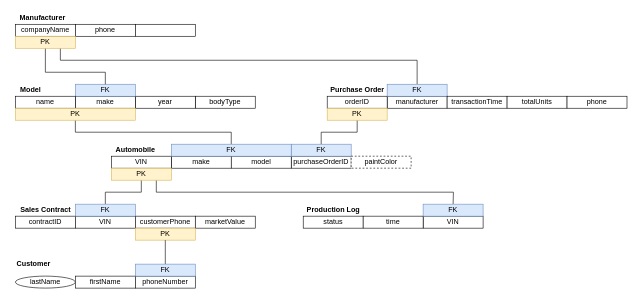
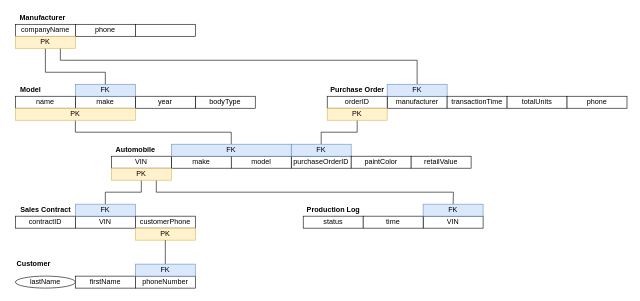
node "paintColor": style dashed -> solid
node "retailValue": added
node "marketValue": removed
